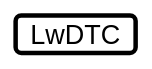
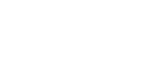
node "LwDTC": removed
